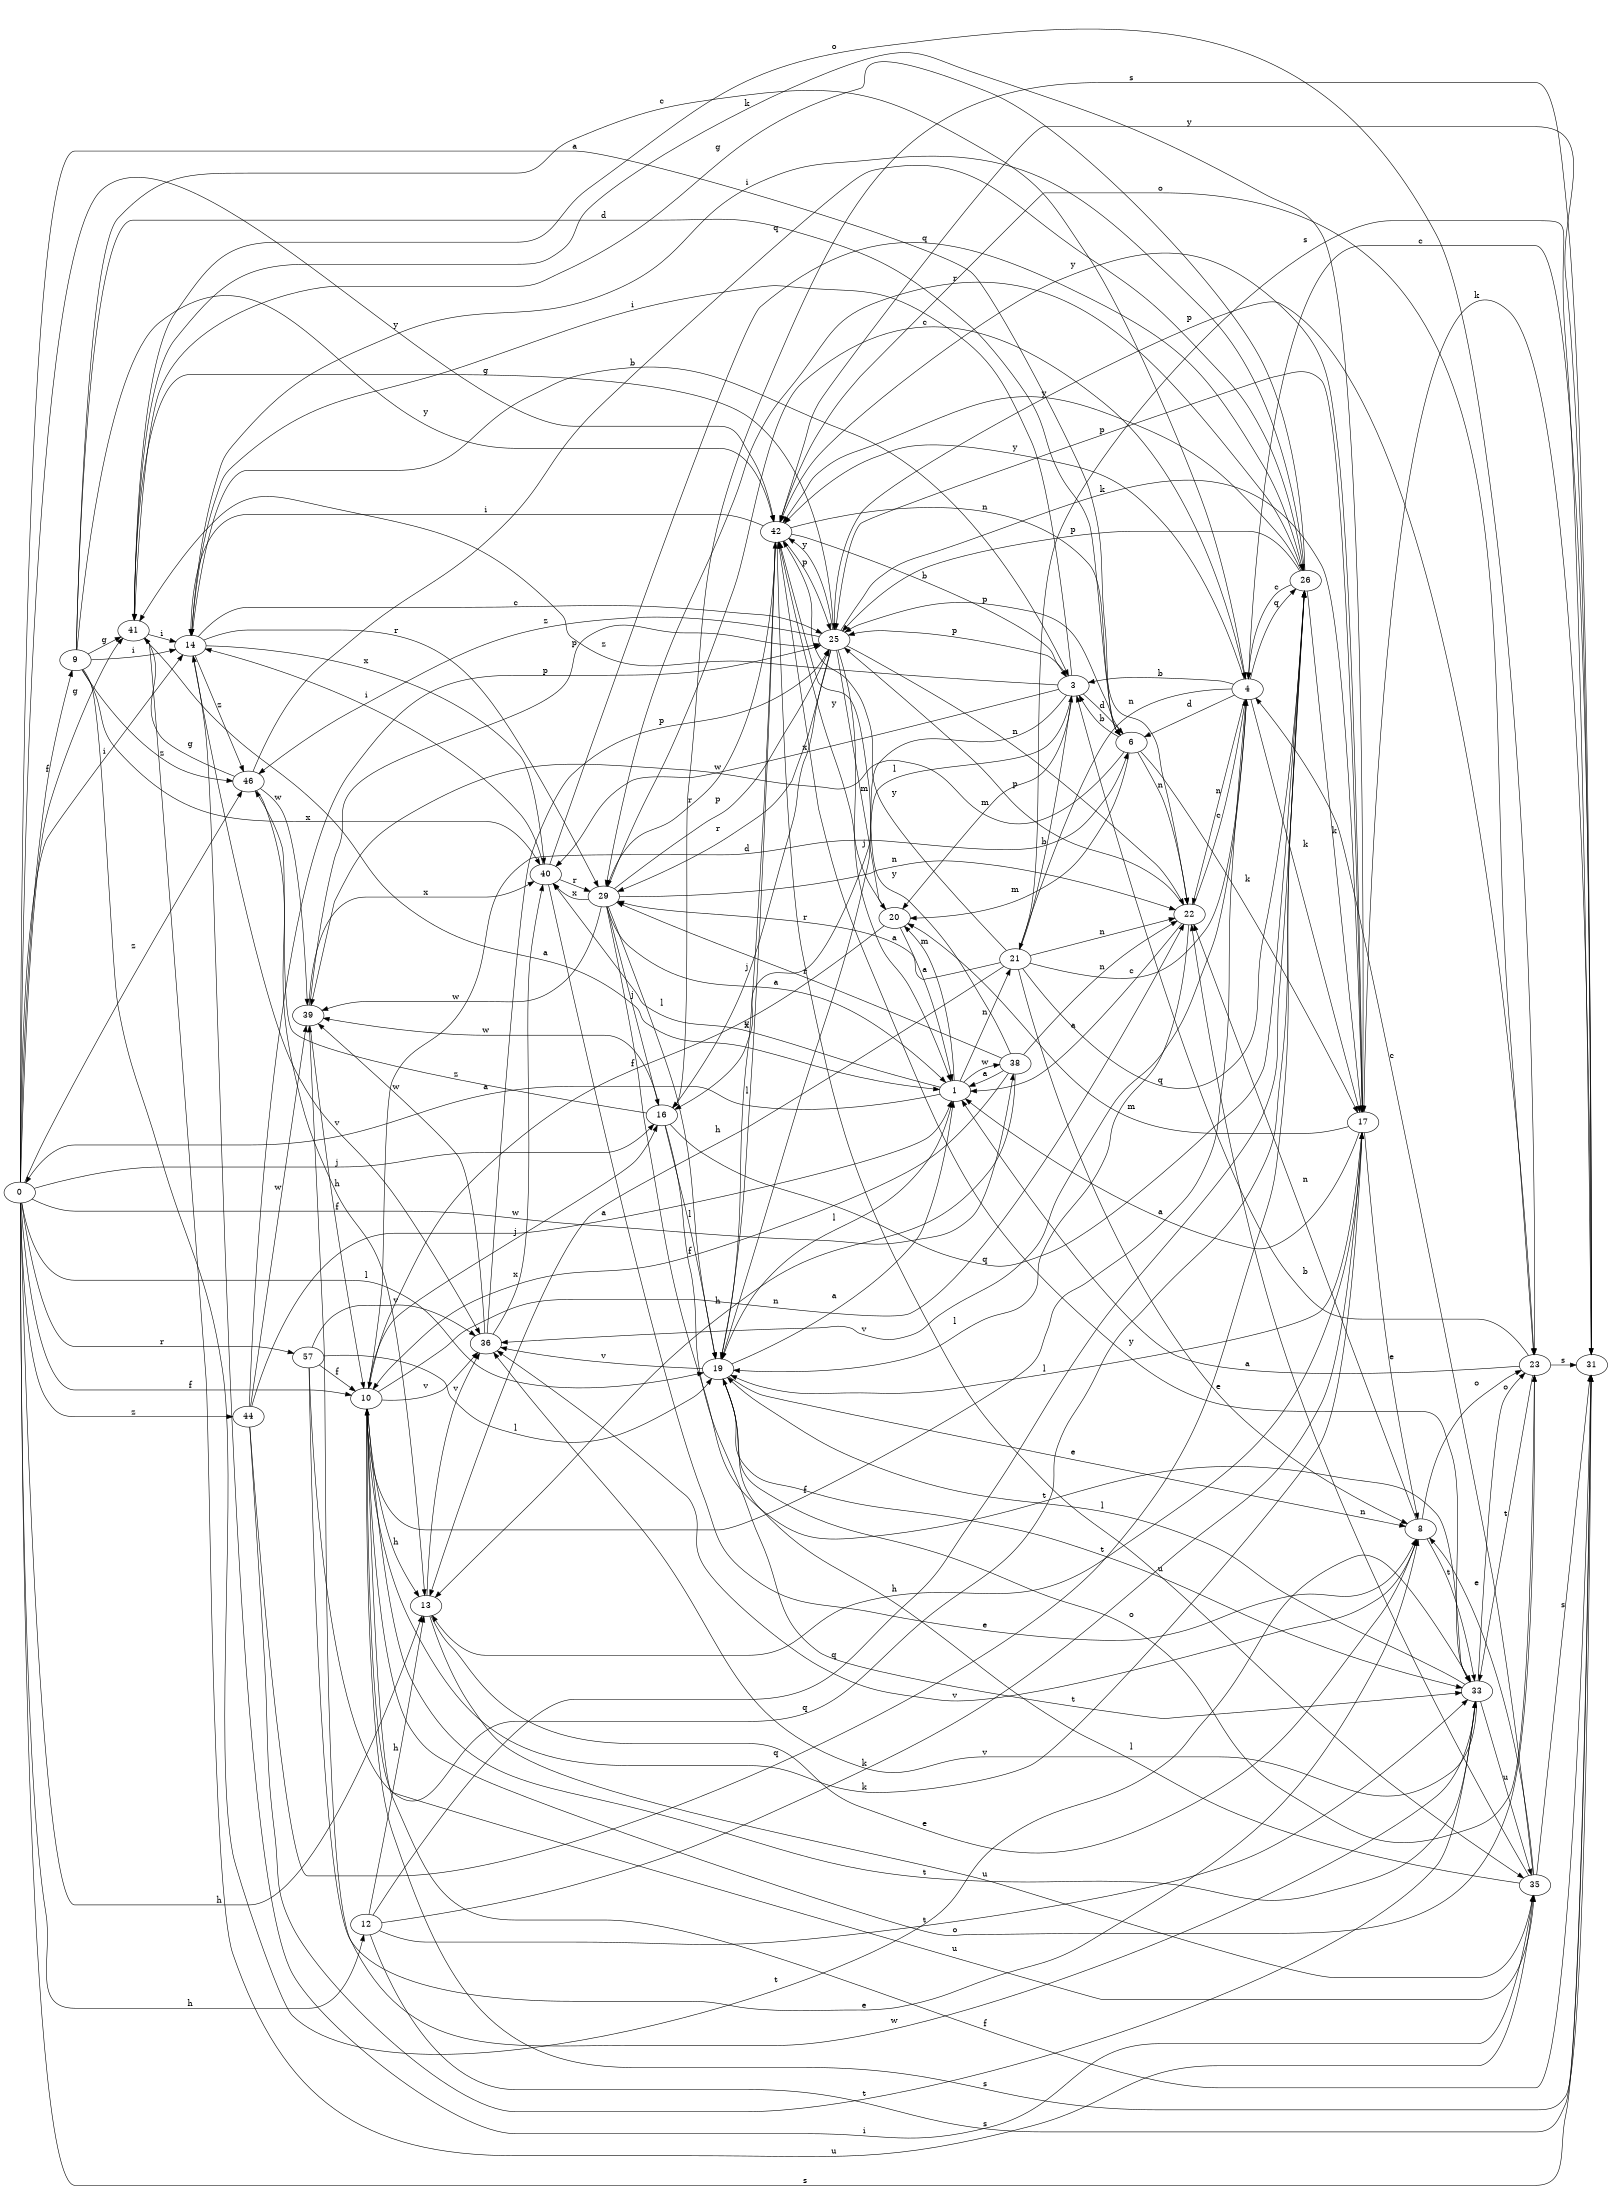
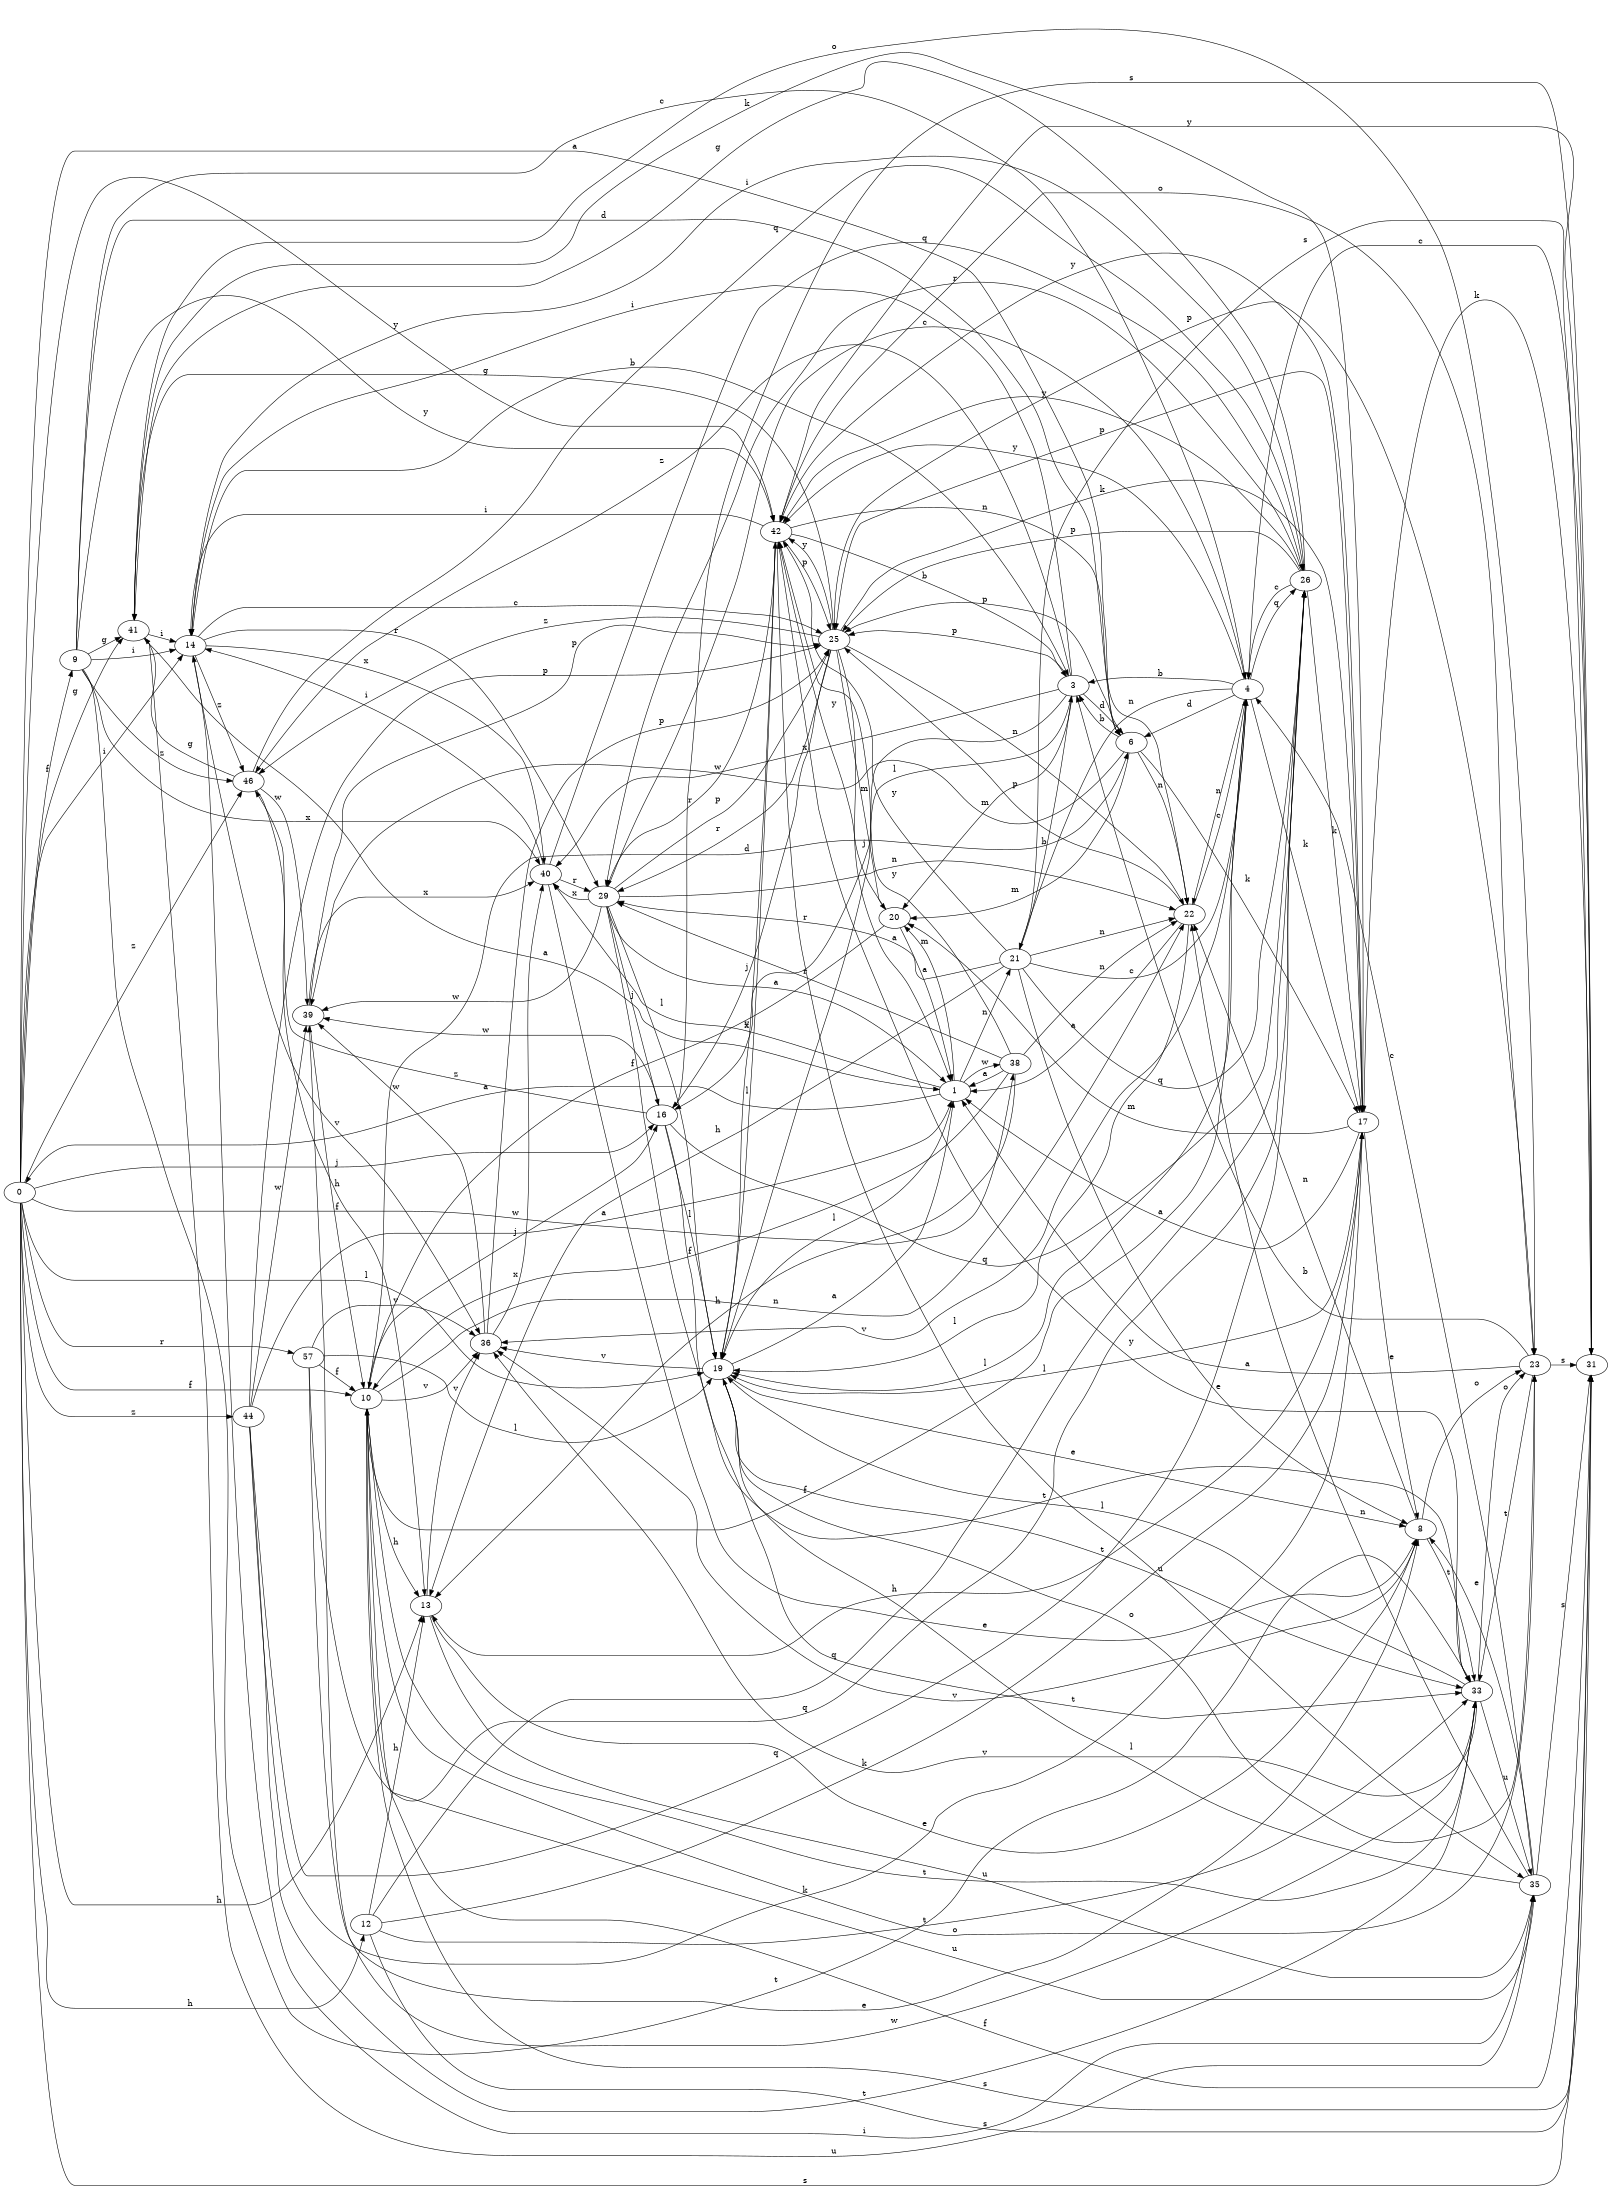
edge "3" -> "41": now "3" -> "46"
edge "4" -> "19": added, label "l"
edge "10" -> "17": now "44" -> "17"
